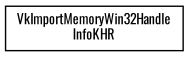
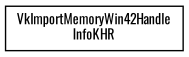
node "VkImportMemoryWin32Handle InfoKHR": label "VkImportMemoryWin32Handle InfoKHR" -> "VkImportMemoryWin42Handle InfoKHR"
